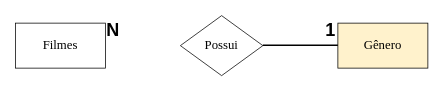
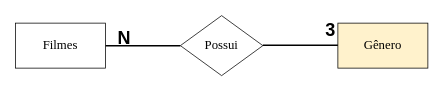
node "N": moved (113, 30) -> (124, 38)
node "1": label "1" -> "3"
edge "Filmes" -- "Possui": added
